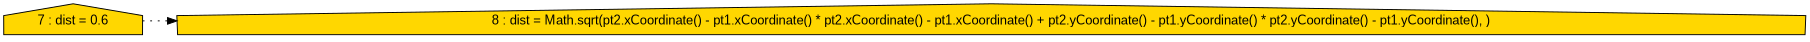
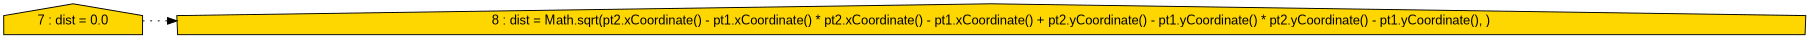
node "7 : dist = 0.6": label "7 : dist = 0.6" -> "7 : dist = 0.0"
